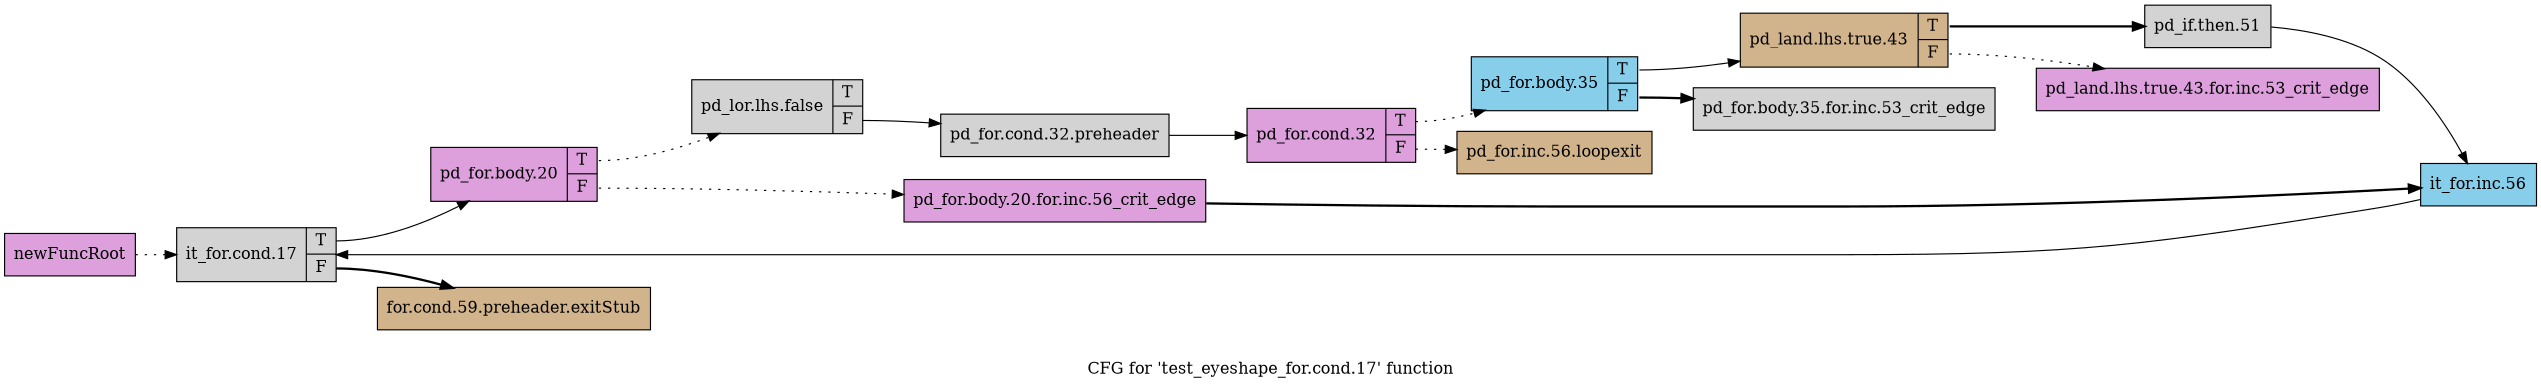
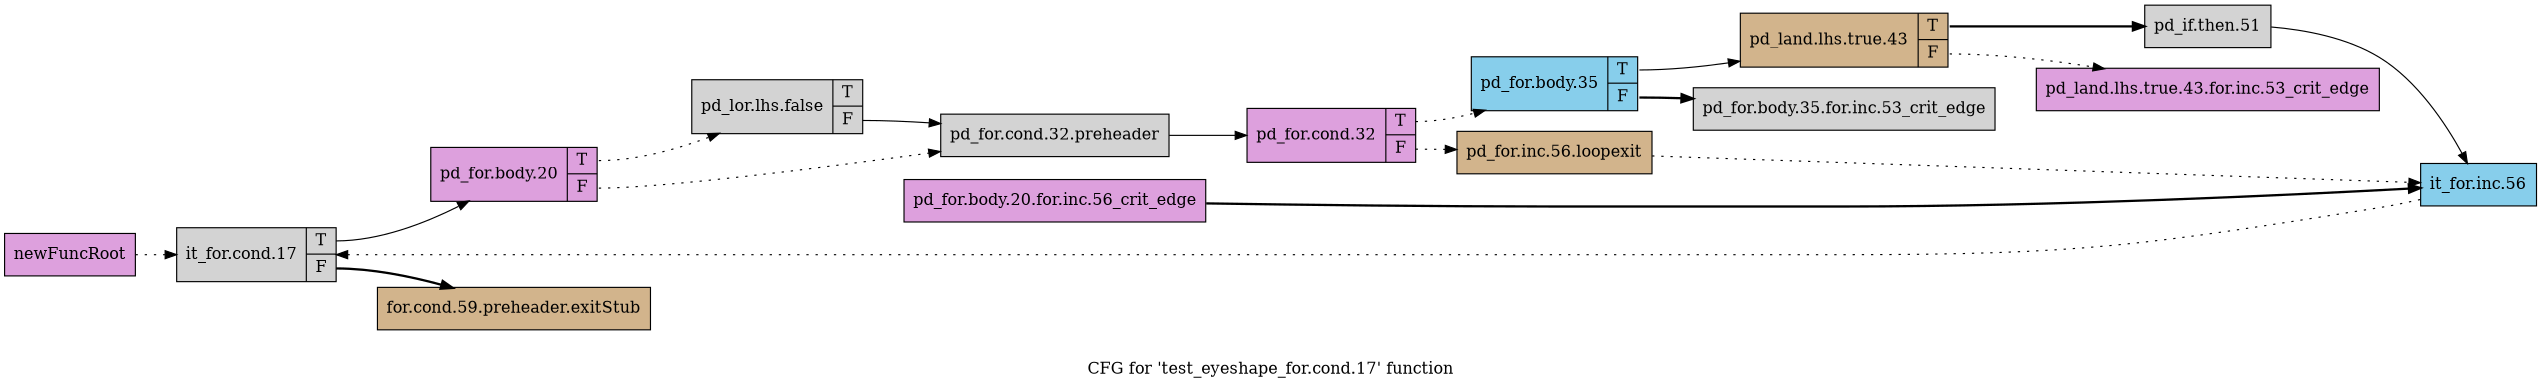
edge "pd_for.inc.56.loopexit" -> "it_for.inc.56": added
edge "pd_for.body.20" -> "pd_for.body.20.for.inc.56_crit_edge": now "pd_for.body.20" -> "pd_for.cond.32.preheader"
edge "it_for.inc.56" -> "it_for.cond.17": style solid -> dotted
